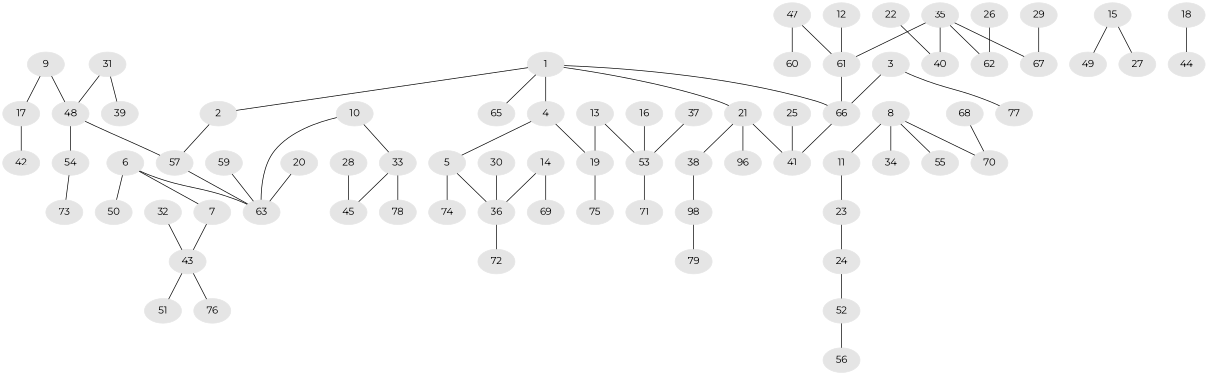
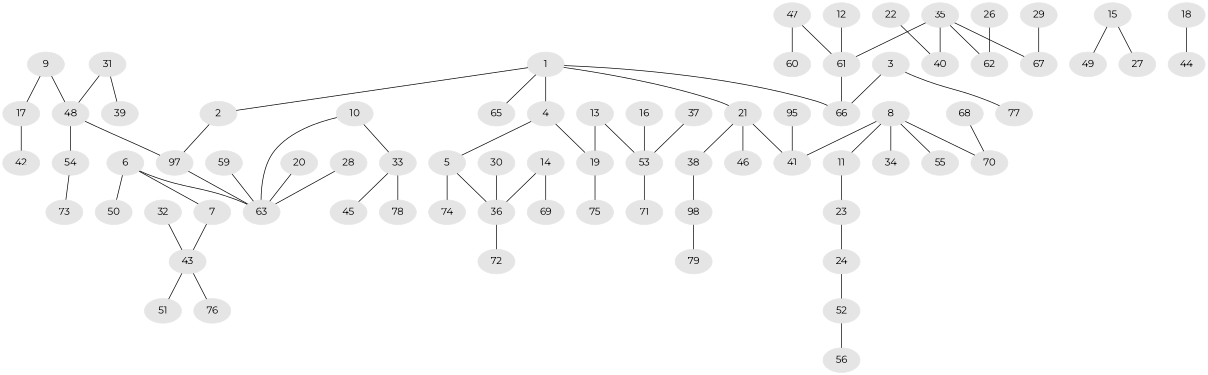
node "25": label "25" -> "95"
edge "66" -- "41": now "8" -- "41"
node "57": label "57" -> "97"
node "96": label "96" -> "46"
edge "28" -- "45": now "28" -- "63"
